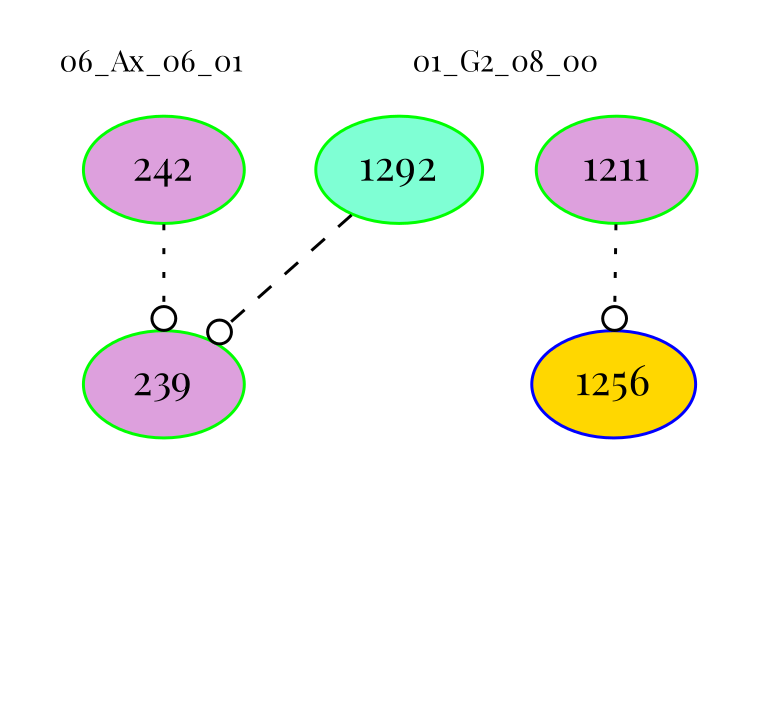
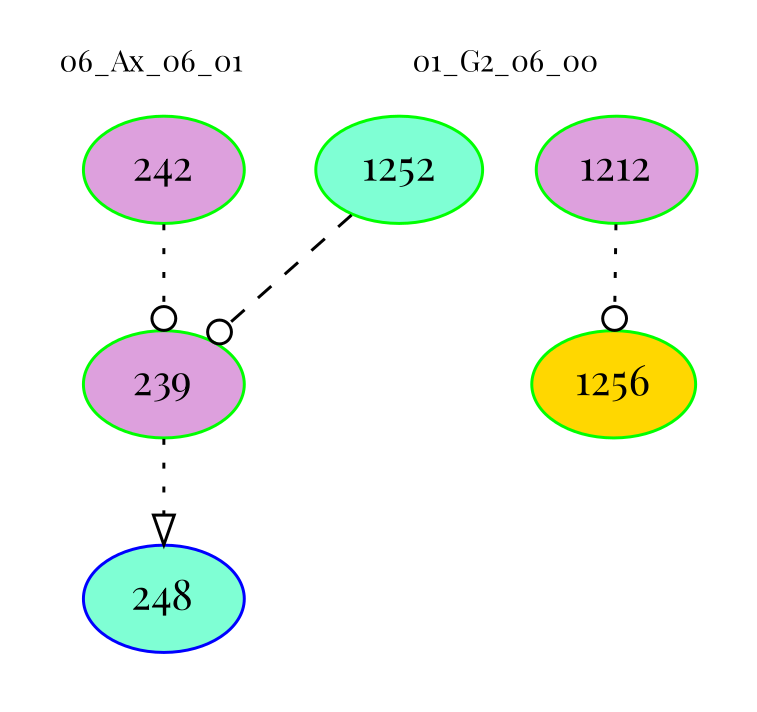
cluster "01_G2_08_00": label "01_G2_08_00" -> "01_G2_06_00"
node "1292": label "1292" -> "1252"
node "1211": label "1211" -> "1212"
node "1256": color blue -> green
node "248": added
